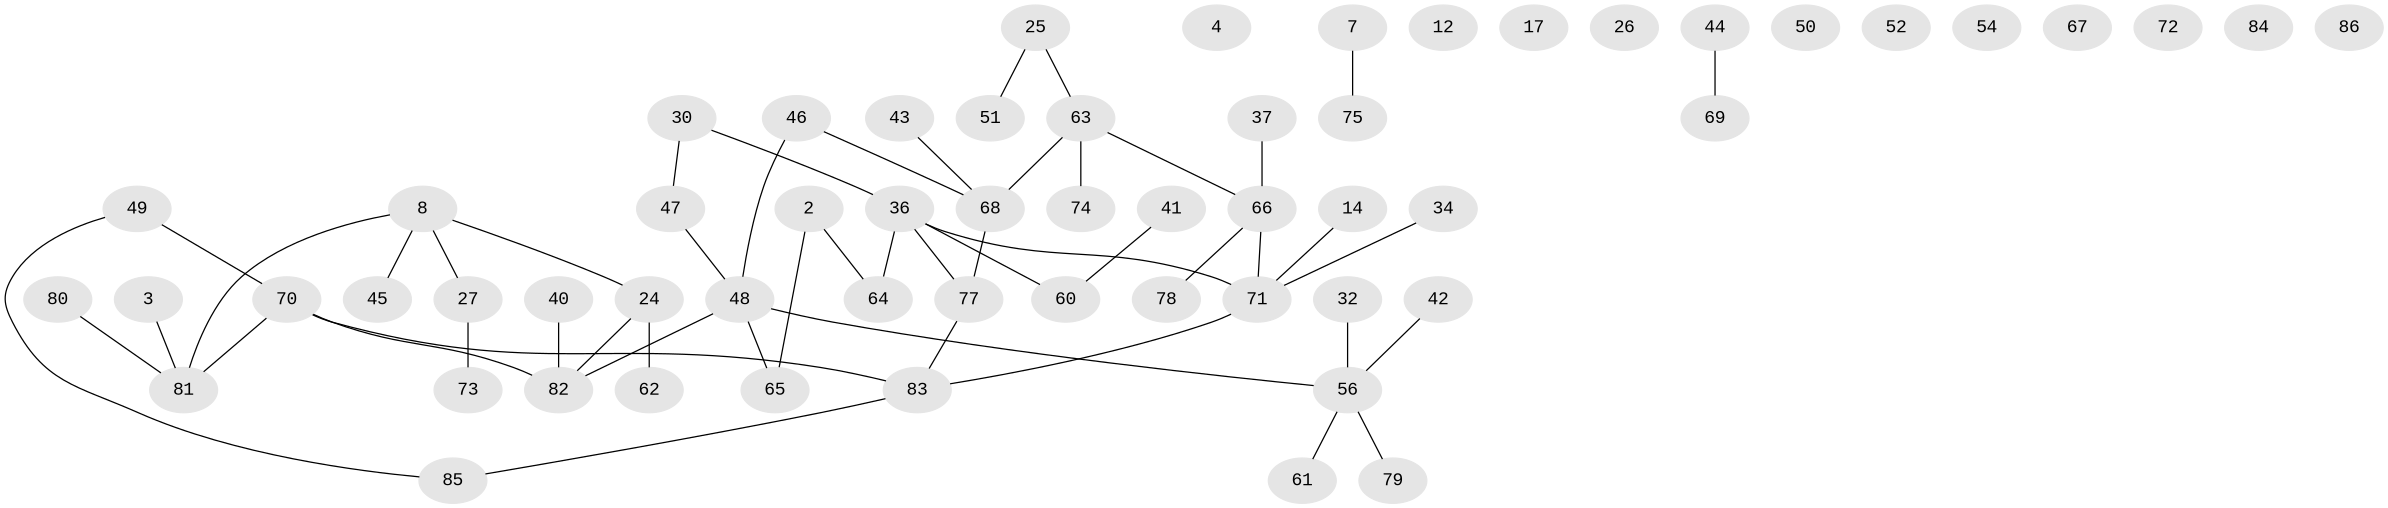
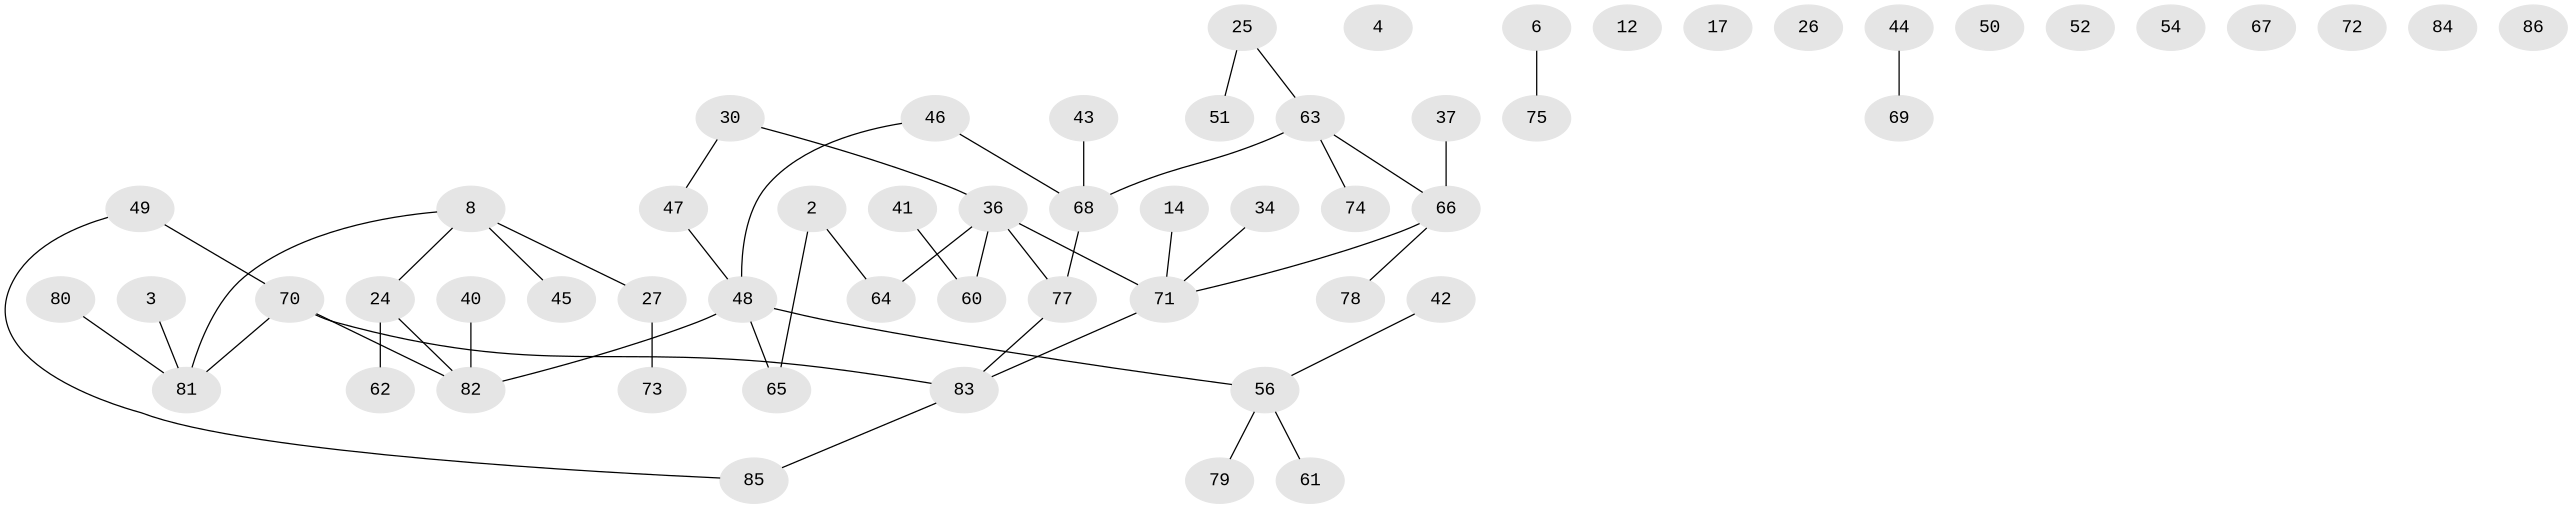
node "7": label "7" -> "6"
node "32": removed
